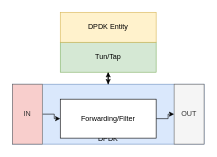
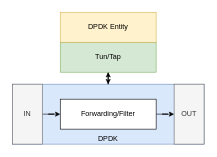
node "IN": fillcolor #f8cecc -> #f5f5f5
node "Forwarding/Filter": size 96x39 -> 96x30
